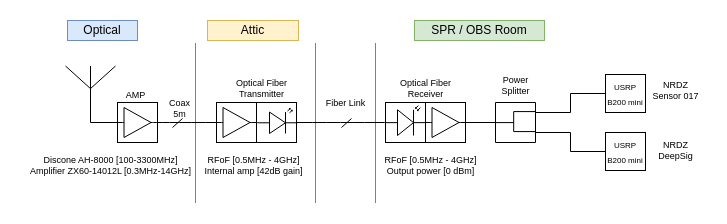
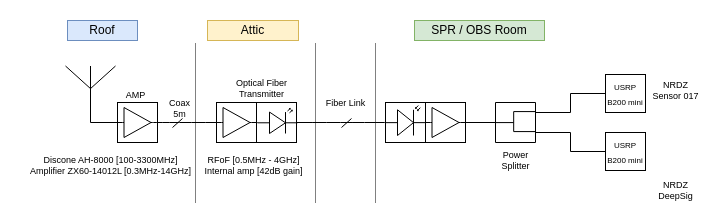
node "Optical": label "Optical" -> "Roof"
node "Optical Fiber Receiver": removed
node "Power Splitter": moved (516, 88) -> (516, 163)
node "NRDZ DeepSig": moved (676, 153) -> (676, 193)
node "RFoF [0.5MHz - 4GHz] Output power [0 dBm]": removed
